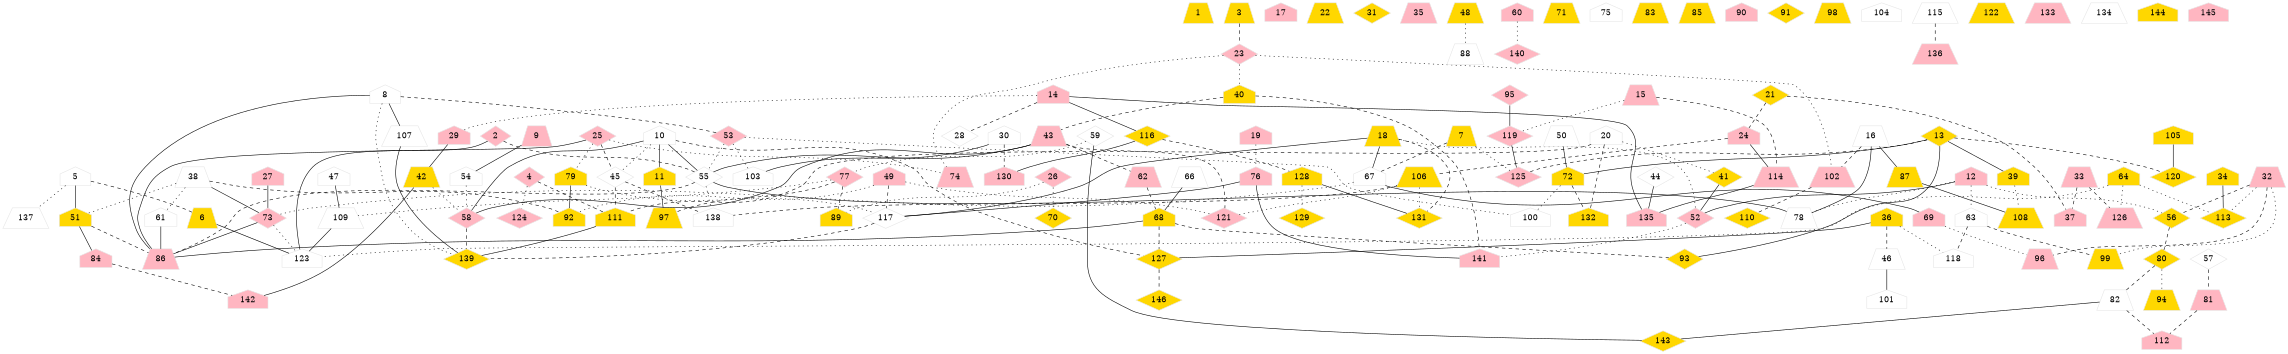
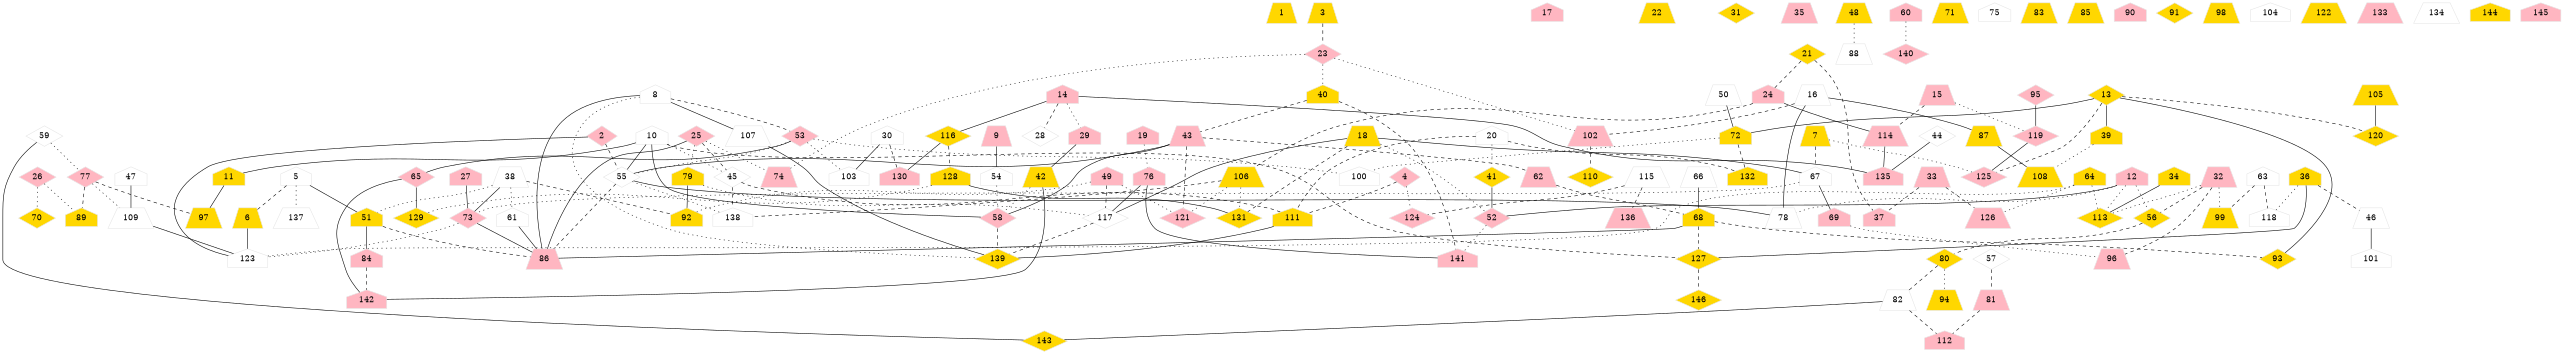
node "105": shape house -> trapezium
node "65": added
edge "12" -- "63": now "12" -- "113"
edge "115" -- "124": added
